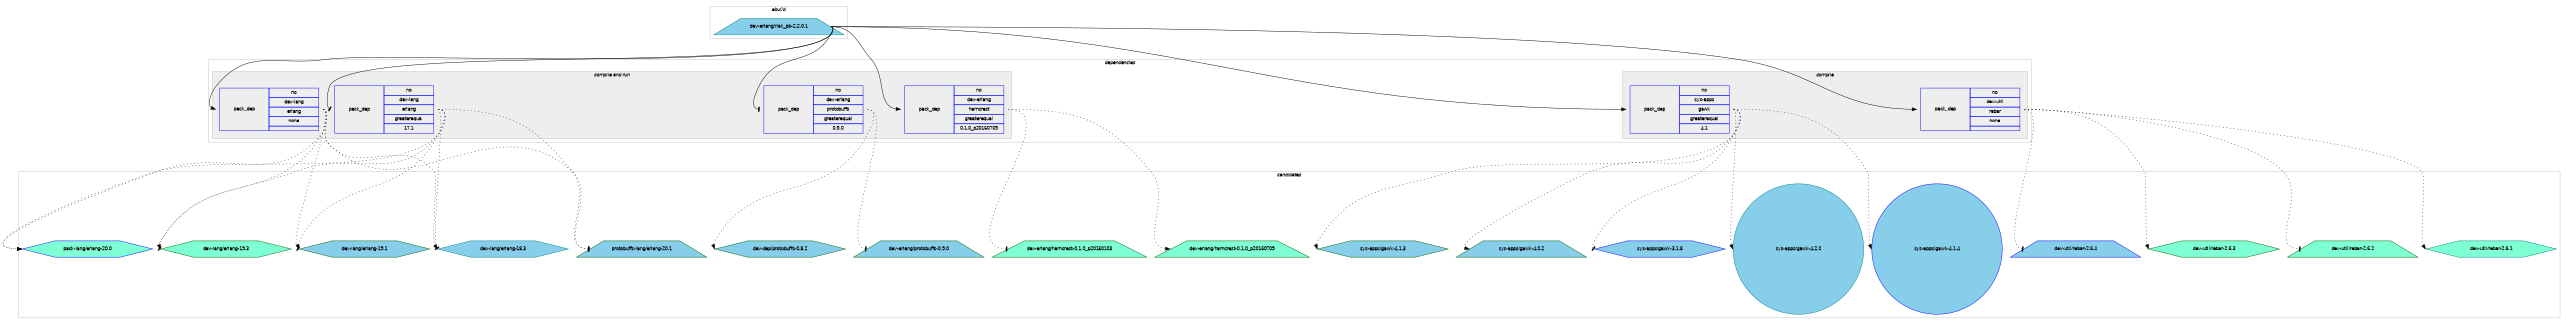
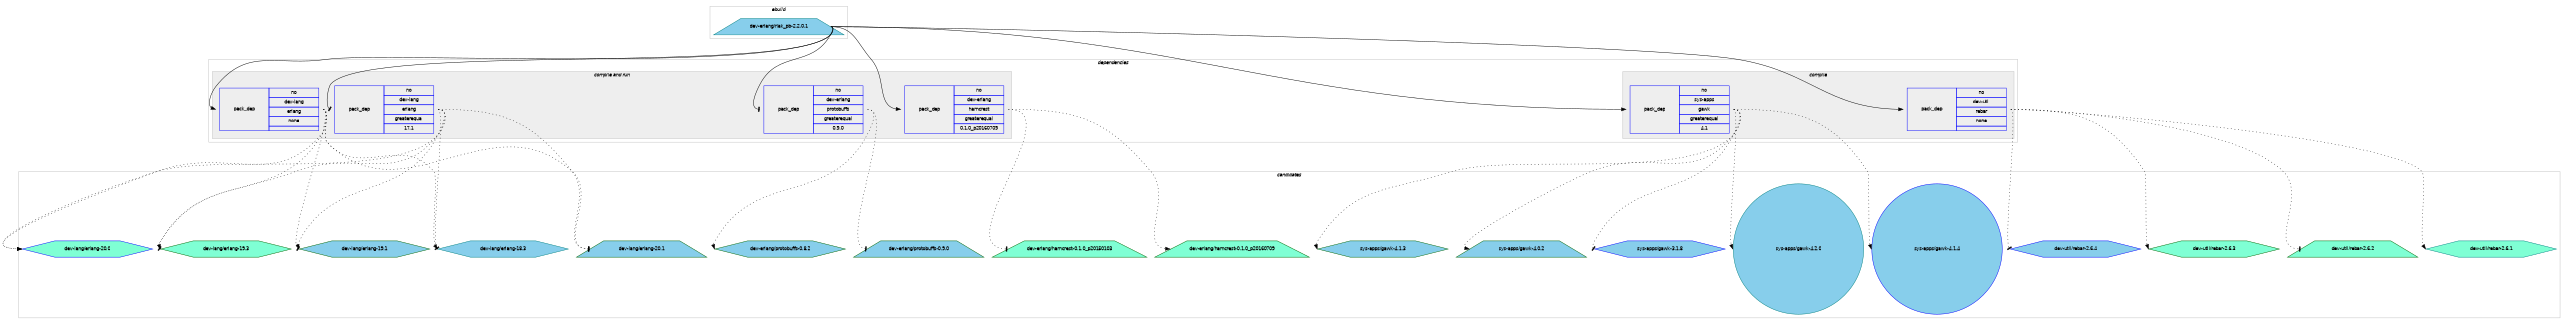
node "pack-lang/erlang-20.0": label "pack-lang/erlang-20.0" -> "dev-lang/erlang-20.0"
node "protobuffs-lang/erlang-20.1": label "protobuffs-lang/erlang-20.1" -> "dev-lang/erlang-20.1"
node "dev-dep/protobuffs-0.8.2": label "dev-dep/protobuffs-0.8.2" -> "dev-erlang/protobuffs-0.8.2"
node "dev-util/rebar-2.6.4": shape trapezium -> hexagon
